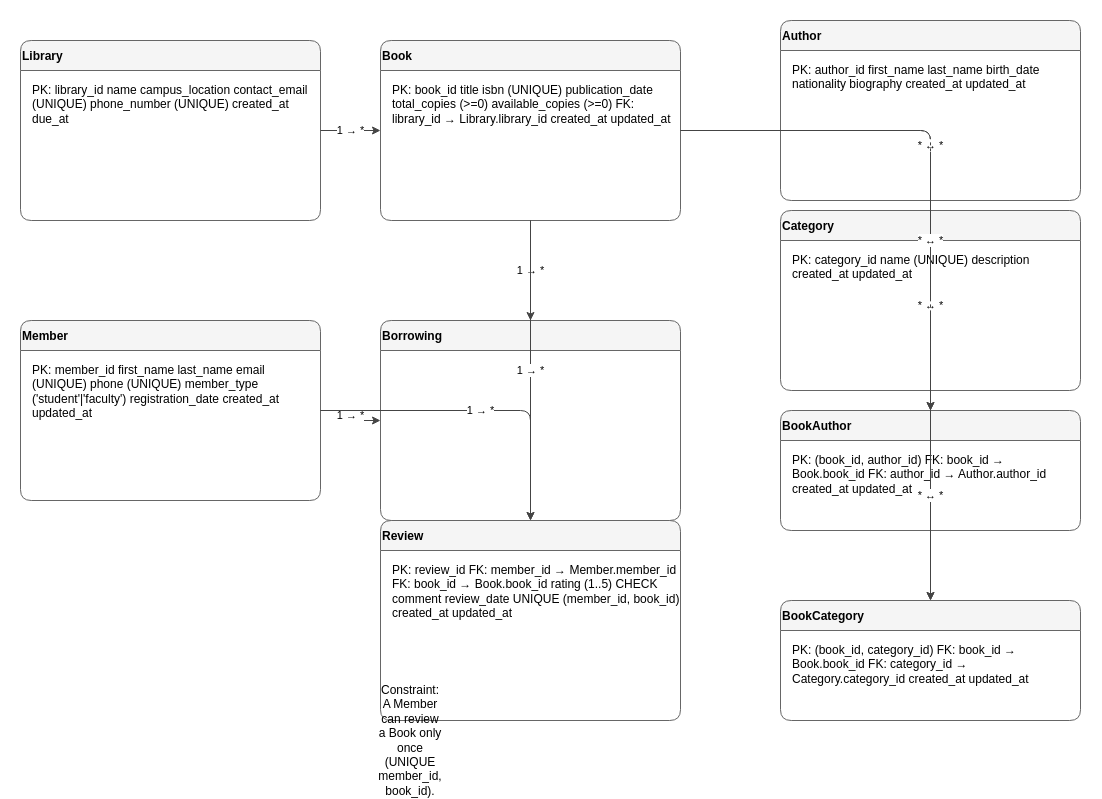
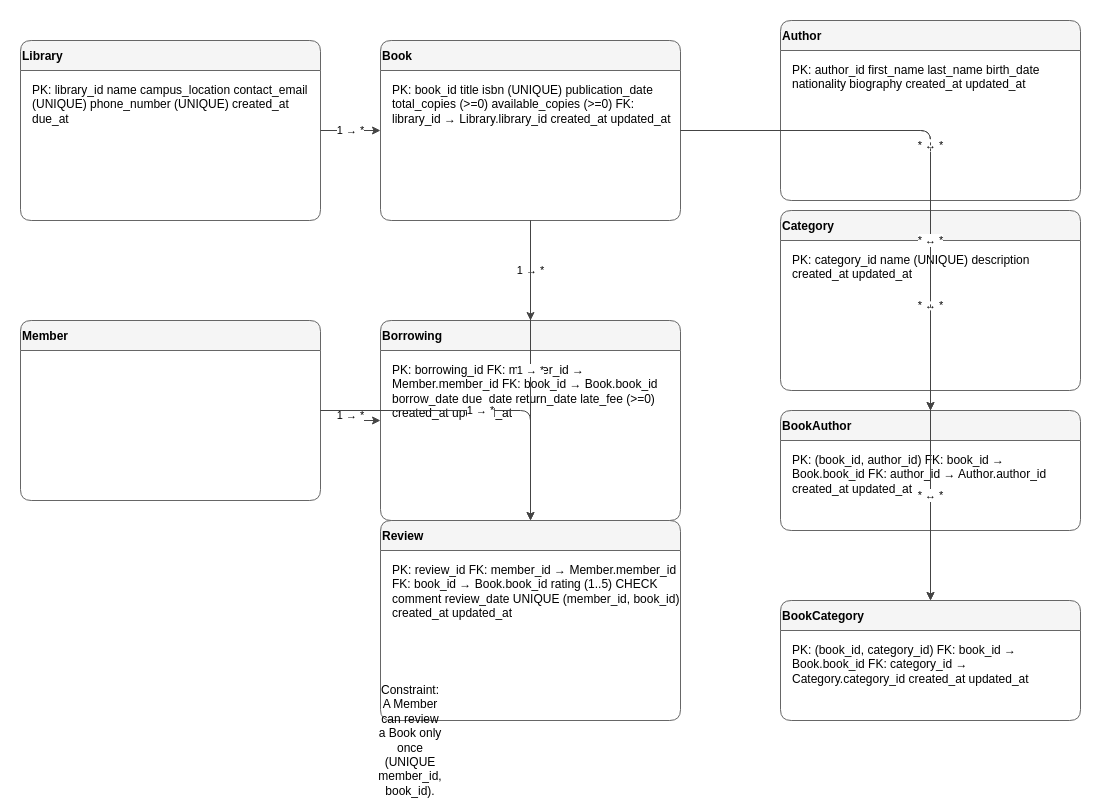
node "PK: member_id first_name last_name email (UNIQUE) phone (UNIQUE) member_type ('student'|'faculty') registration_date created_at updated_at": removed
node "PK: borrowing_id FK: member_id → Member.member_id FK: book_id → Book.book_id borrow_date due_date return_date late_fee (>=0) created_at updated_at": added
